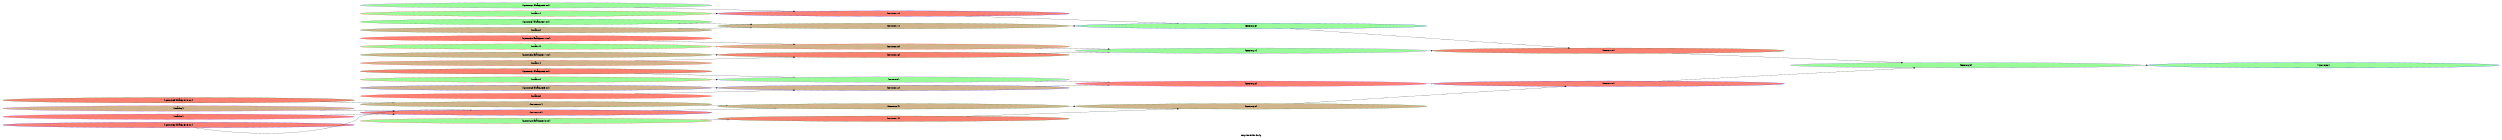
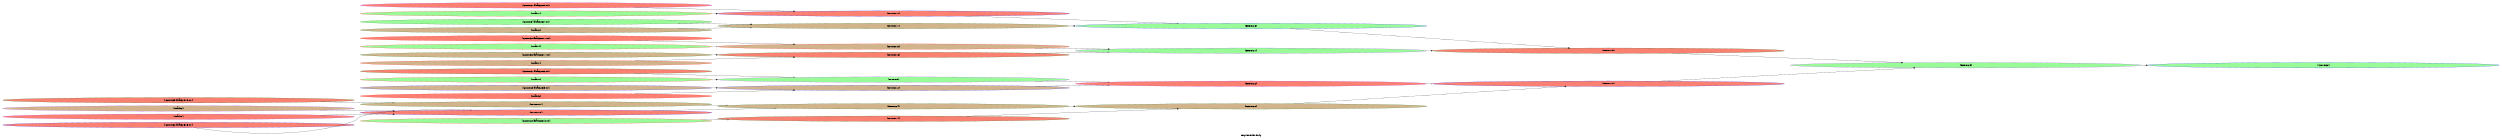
node "{Const_27|float32=5.00}": fillcolor palegreen -> salmon
